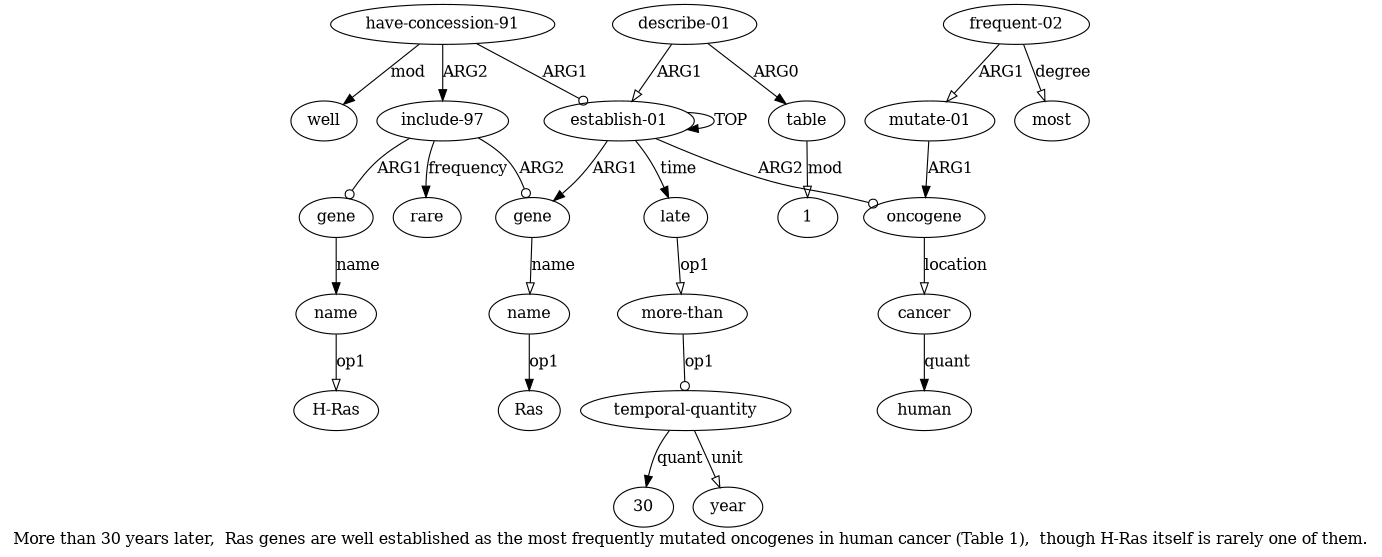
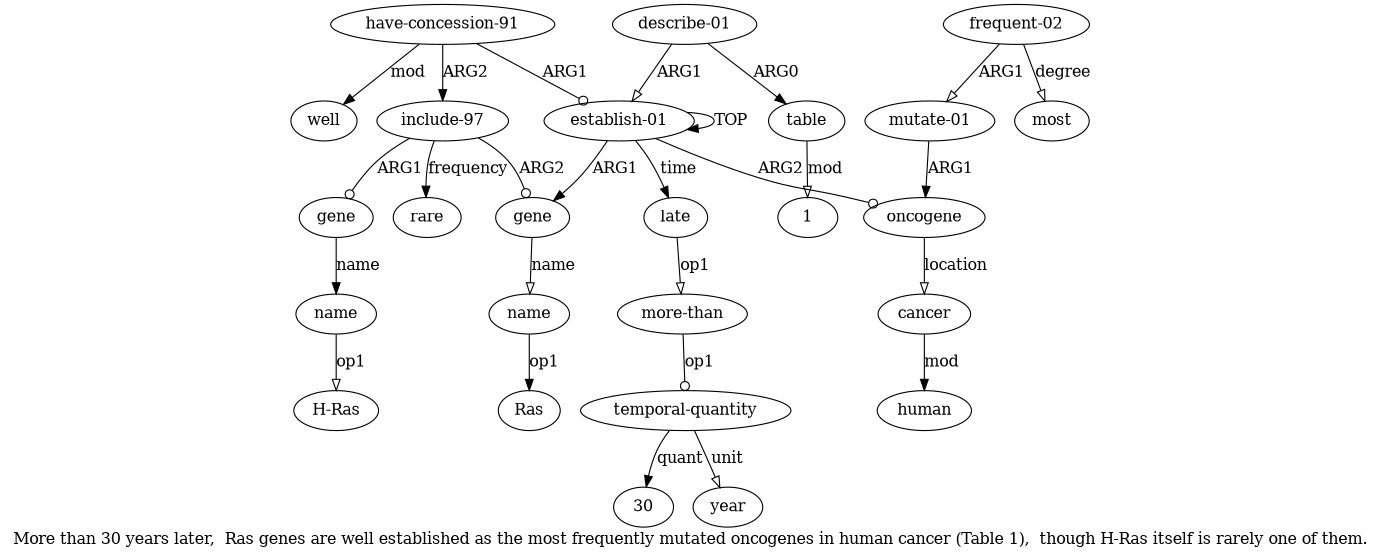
edge "cancer" -> "human": label "quant" -> "mod"
